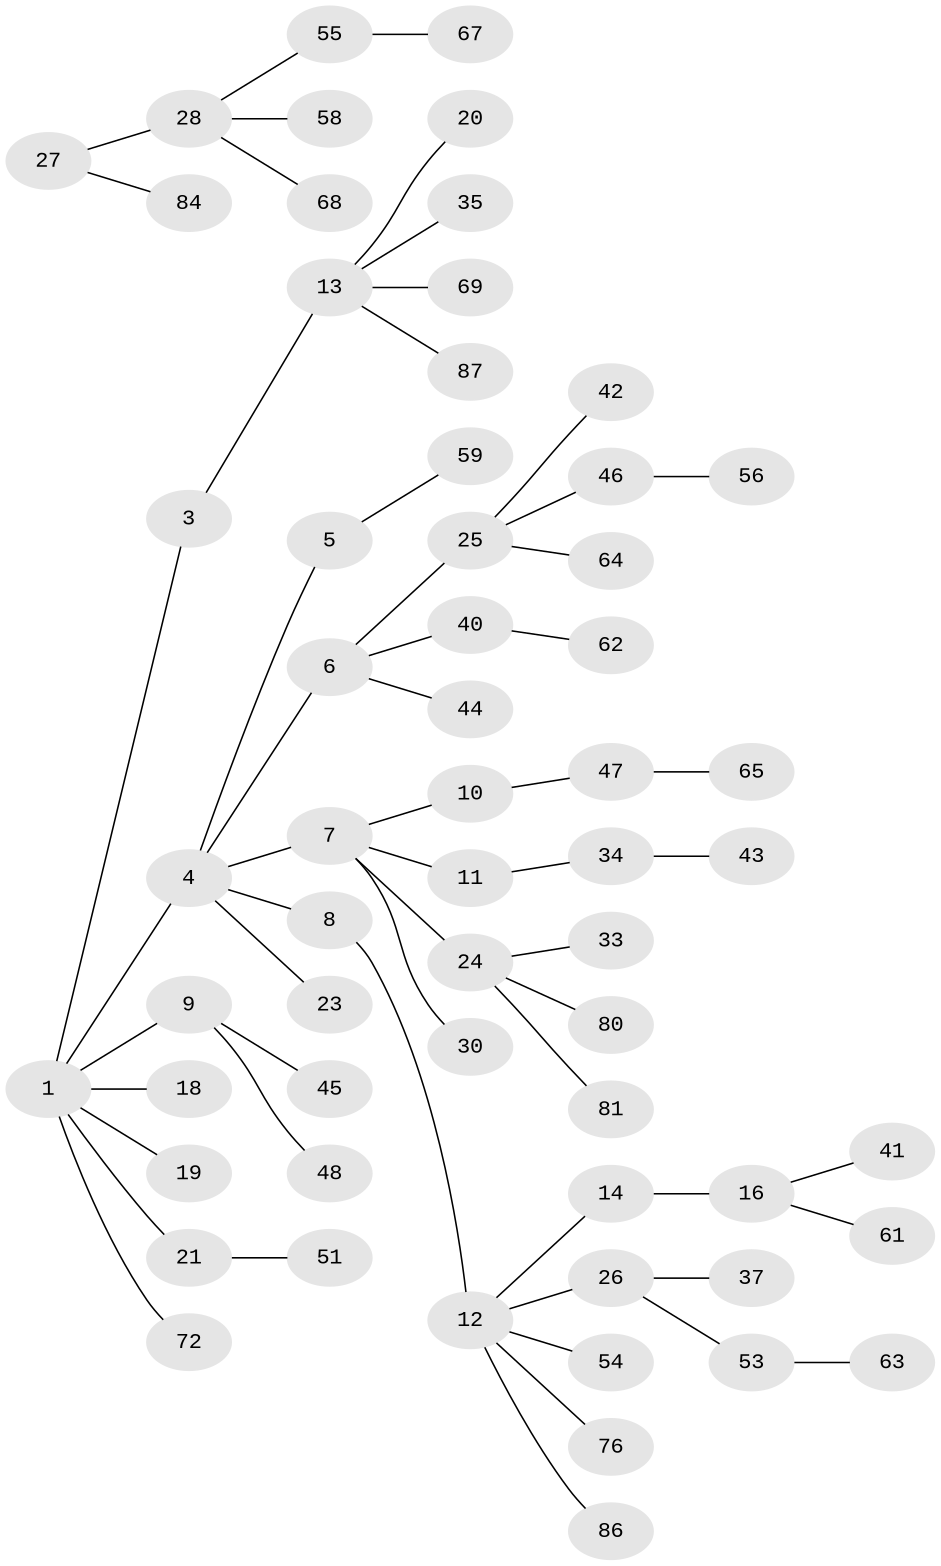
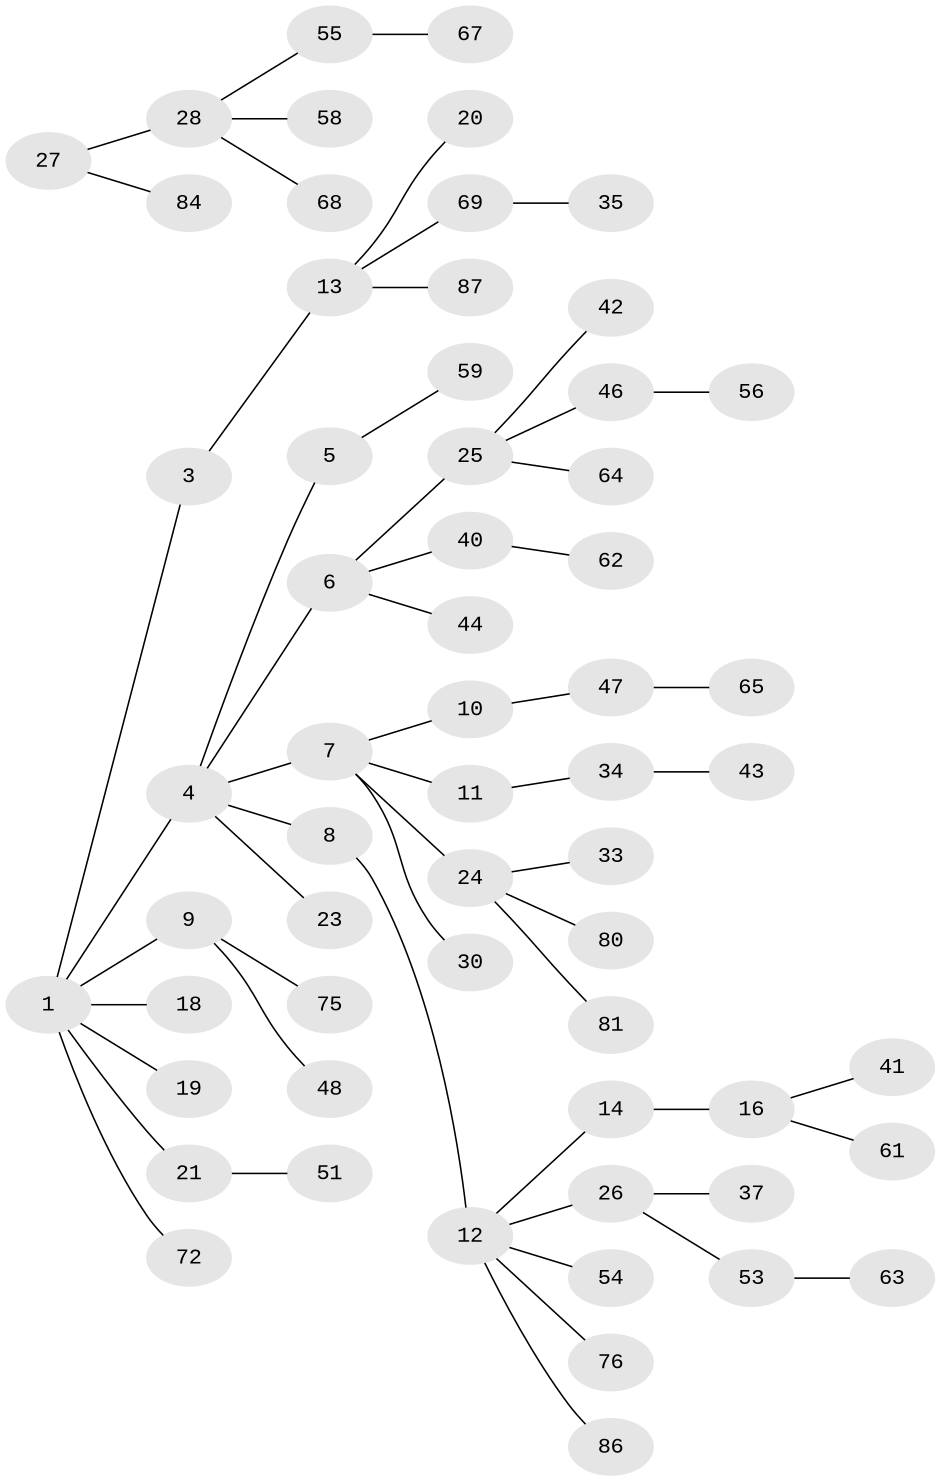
edge "35" -- "13": now "35" -- "69"
node "45": label "45" -> "75"
